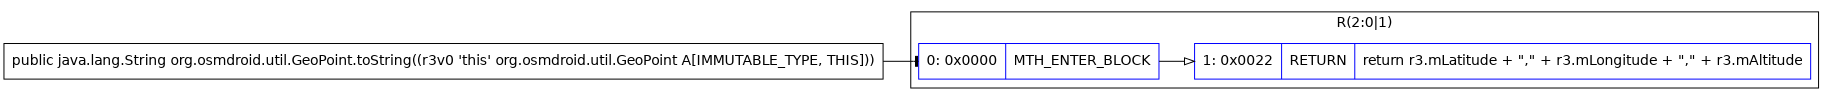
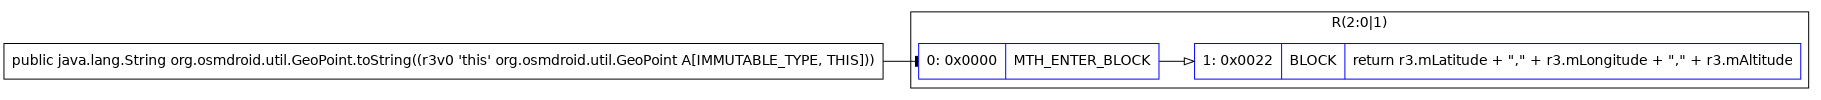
node "1: 0x0022": text "RETURN" -> "BLOCK"
